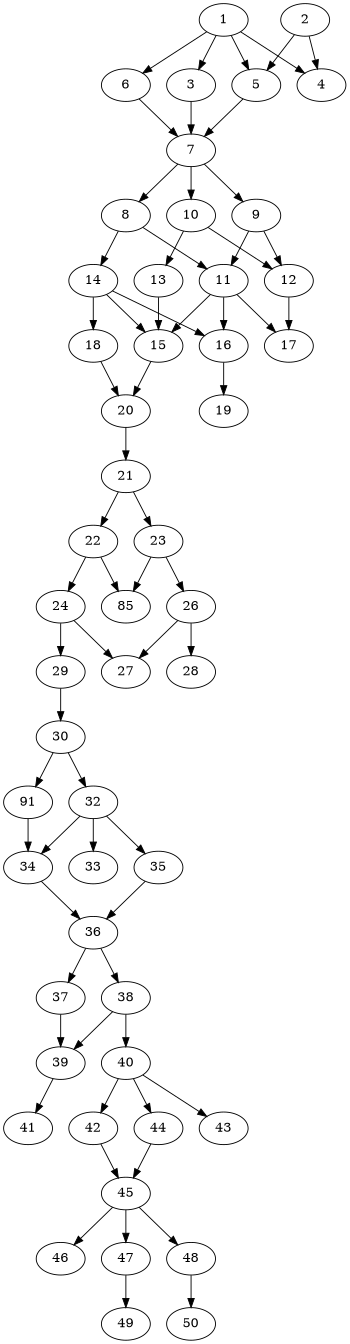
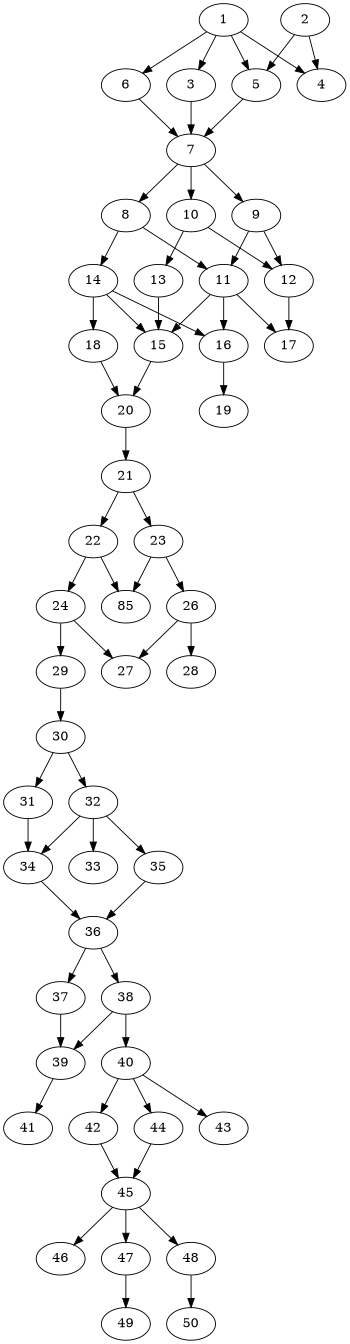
node "91": label "91" -> "31"
